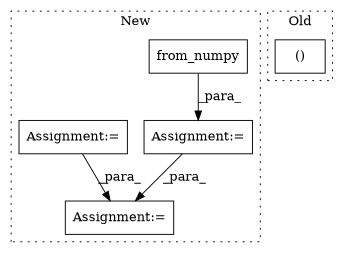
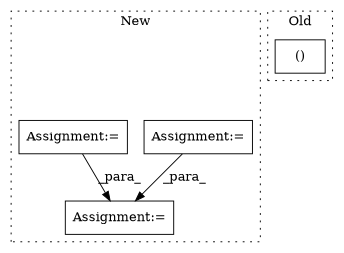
node "from_numpy": removed
